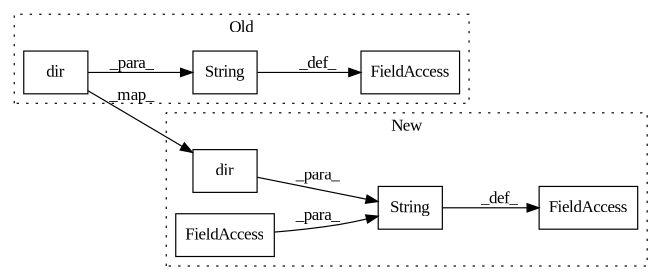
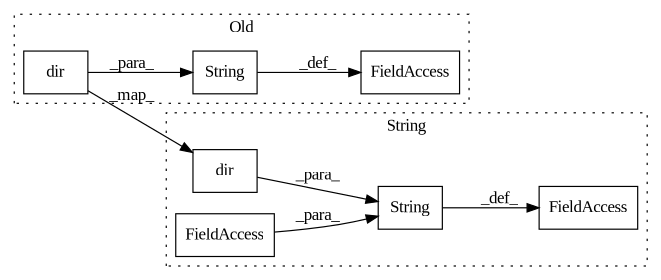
cluster "New": label "New" -> "String"
